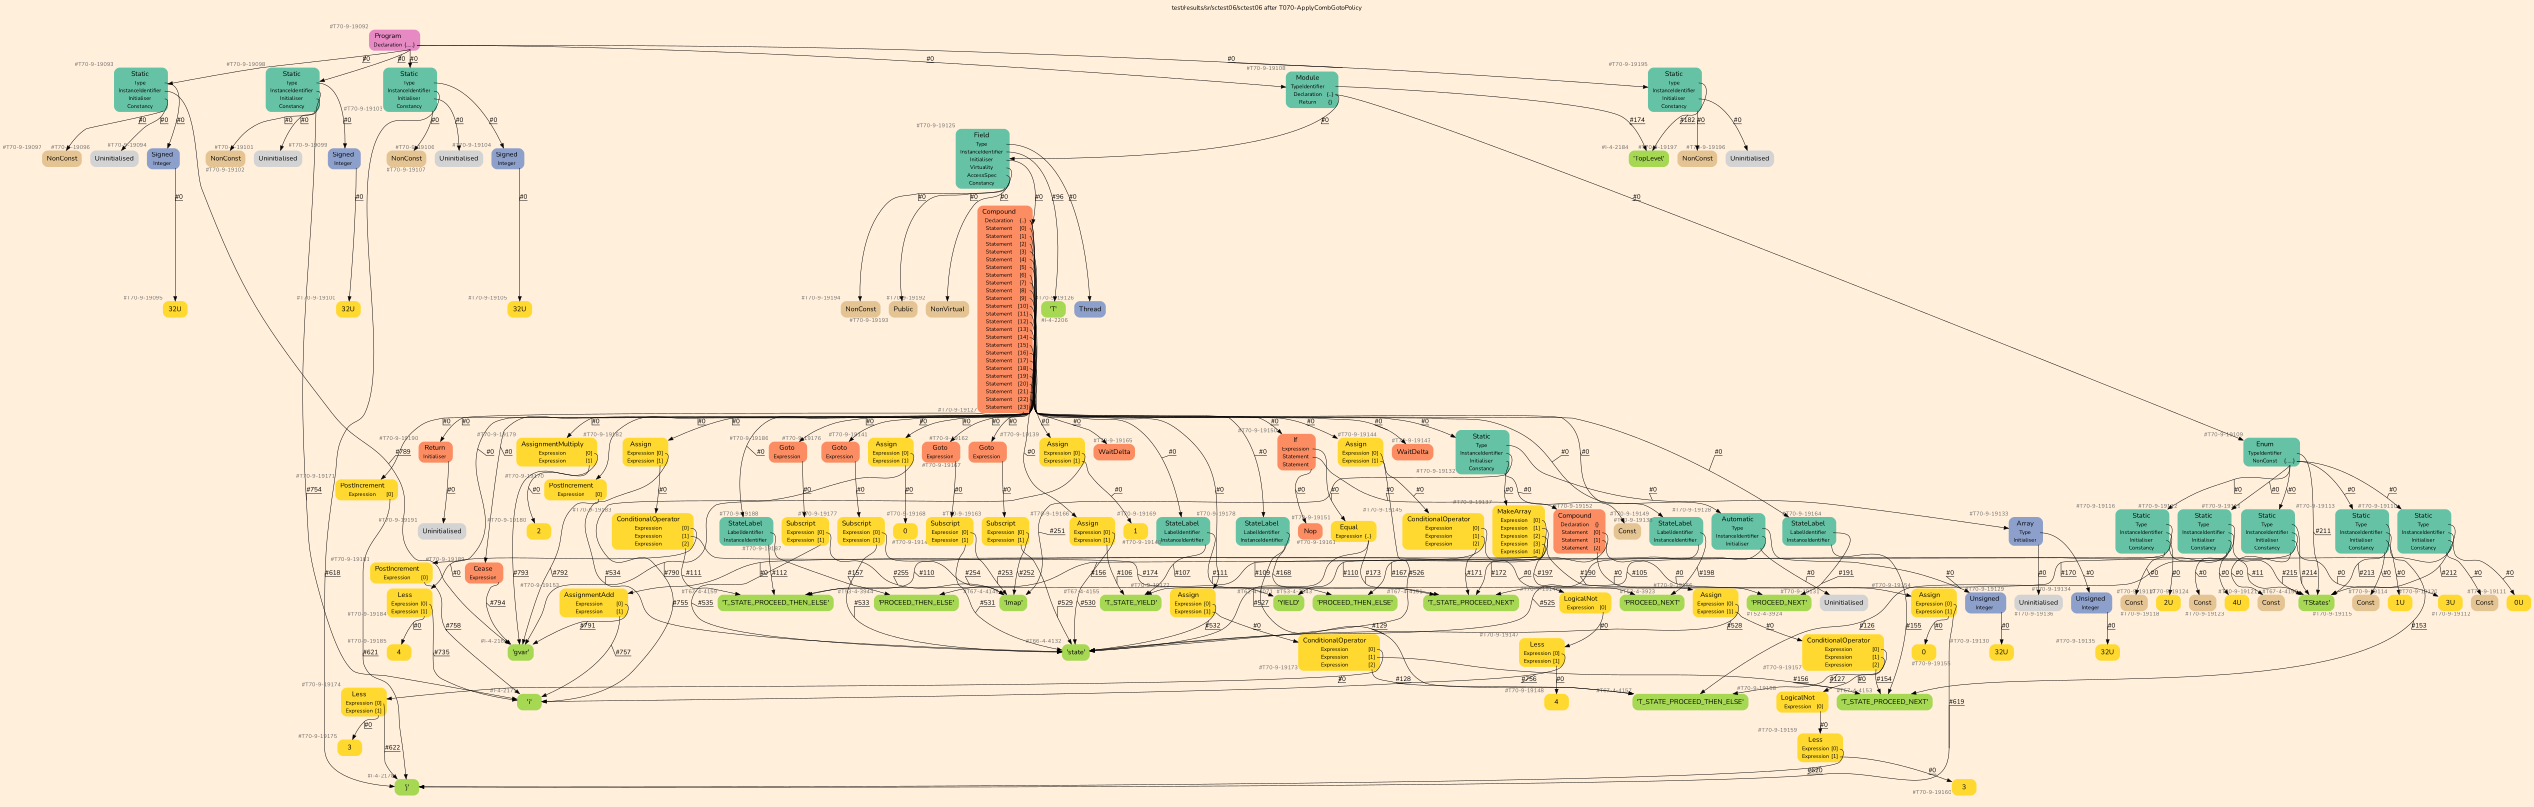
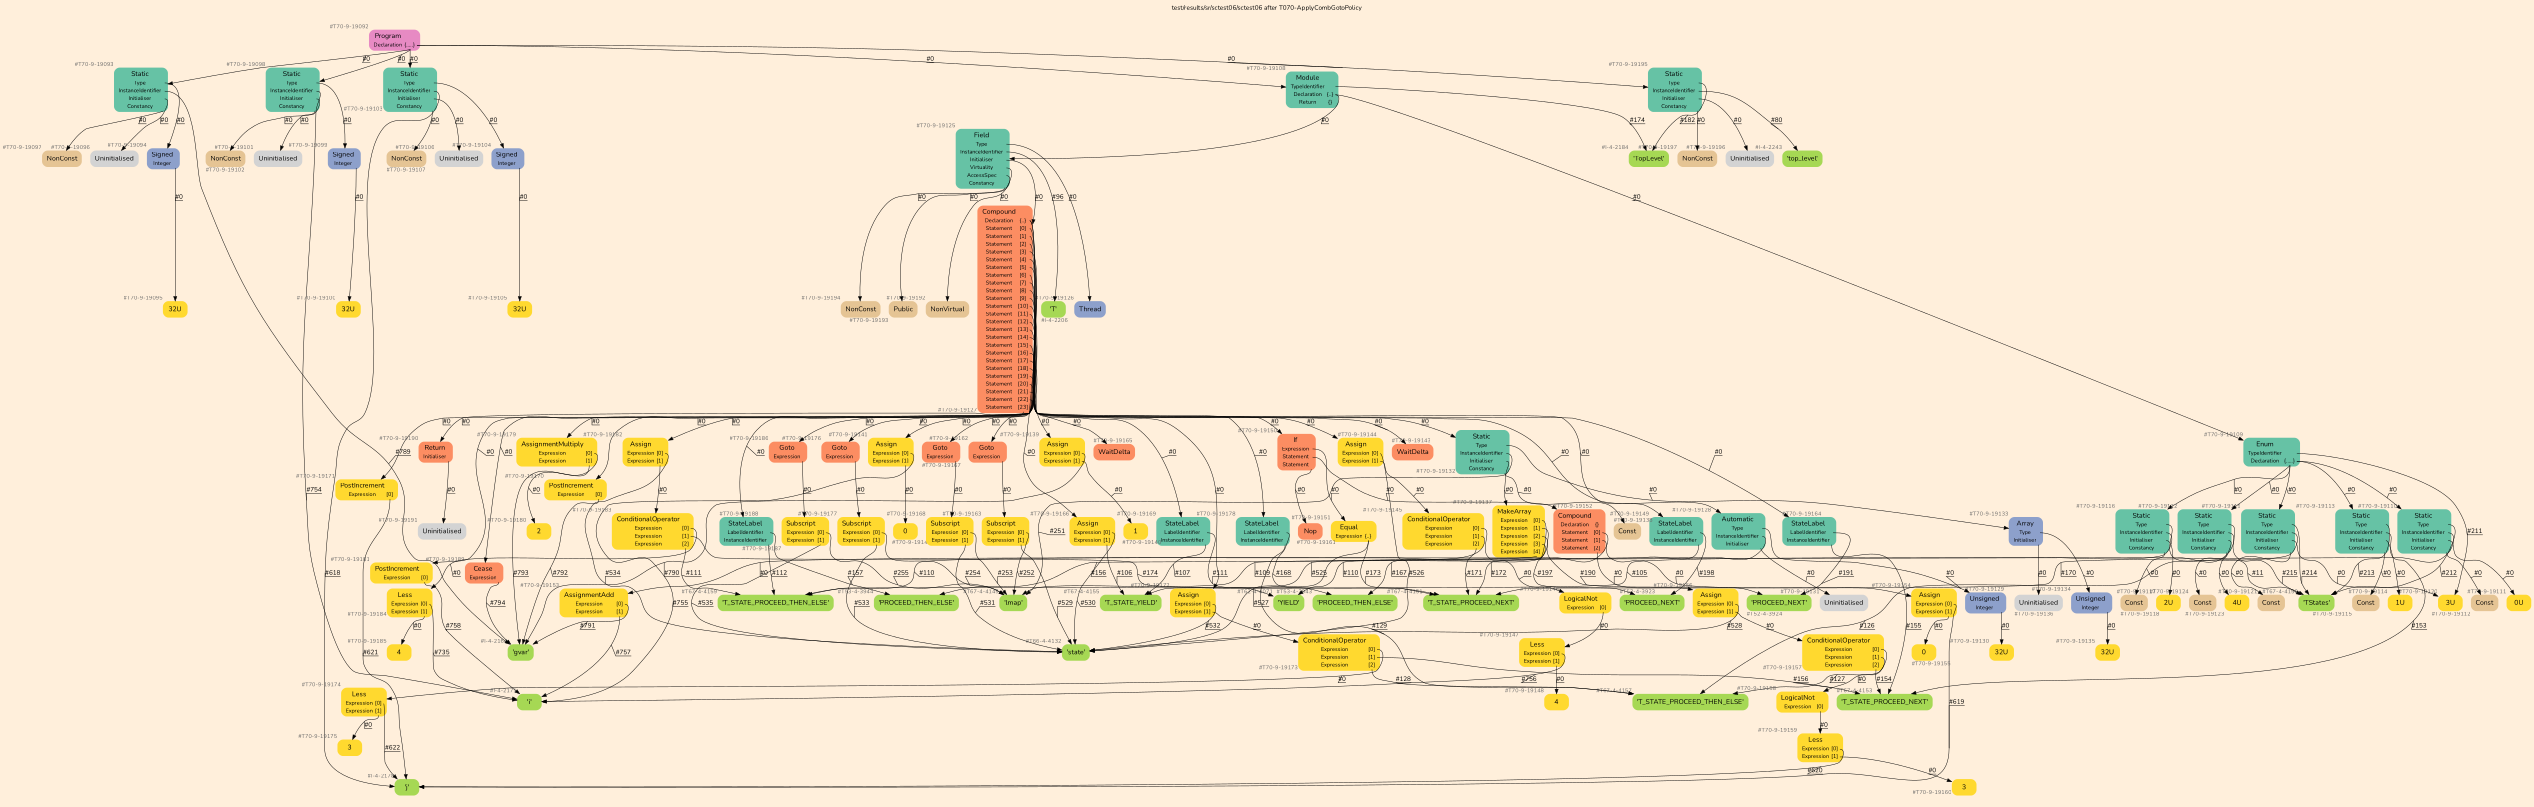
node "'top_level'": added
node "Enum": text "NonConst" -> "Declaration"
edge "Enum" -> "'TStates'": now "Enum" -> "3U"
edge "Automatic" -> "'state'": now "Automatic" -> "'lmap'"
